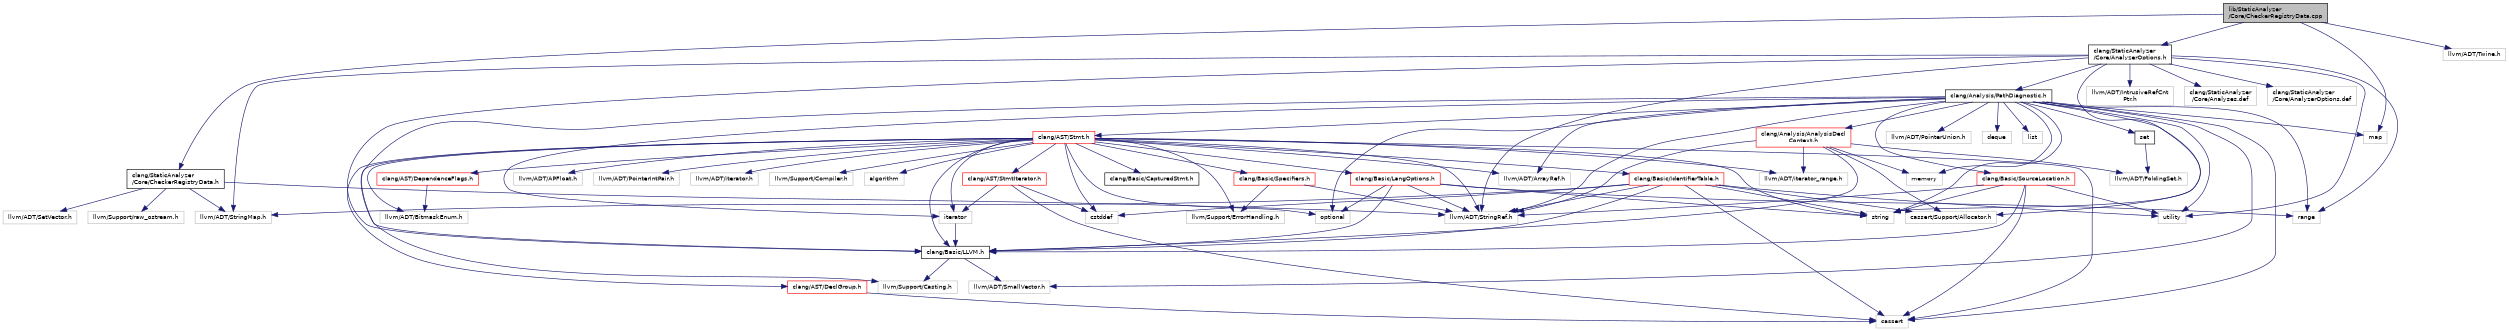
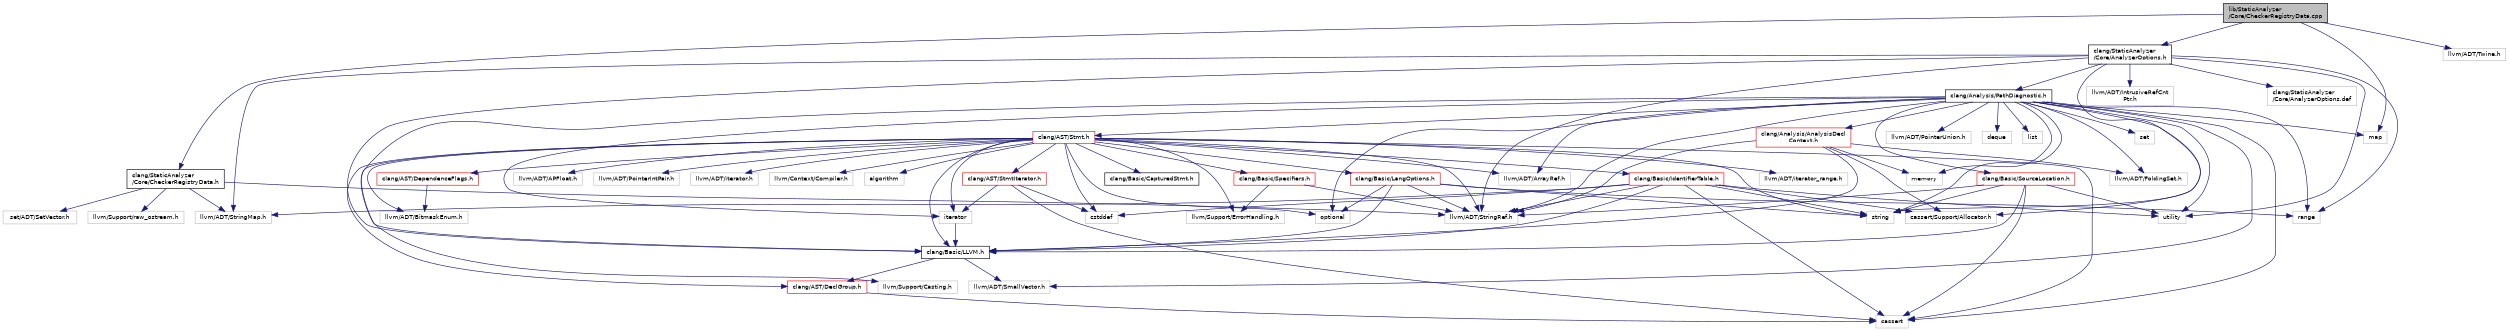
node "clang/StaticAnalyzer /Core/Analyses.def": removed
node "set": color black -> grey75
edge "set" -> "llvm/ADT/FoldingSet.h": now "clang/Analysis/PathDiagnostic.h" -> "llvm/ADT/FoldingSet.h"
edge "clang/Analysis/AnalysisDecl Context.h" -> "llvm/ADT/iterator_range.h": removed
node "llvm/Support/Compiler.h": label "llvm/Support/Compiler.h" -> "llvm/Context/Compiler.h"
node "llvm/ADT/SetVector.h": label "llvm/ADT/SetVector.h" -> "set/ADT/SetVector.h"
edge "clang/Basic/LLVM.h" -> "llvm/Support/Casting.h": now "clang/Basic/LLVM.h" -> "clang/AST/DeclGroup.h"
